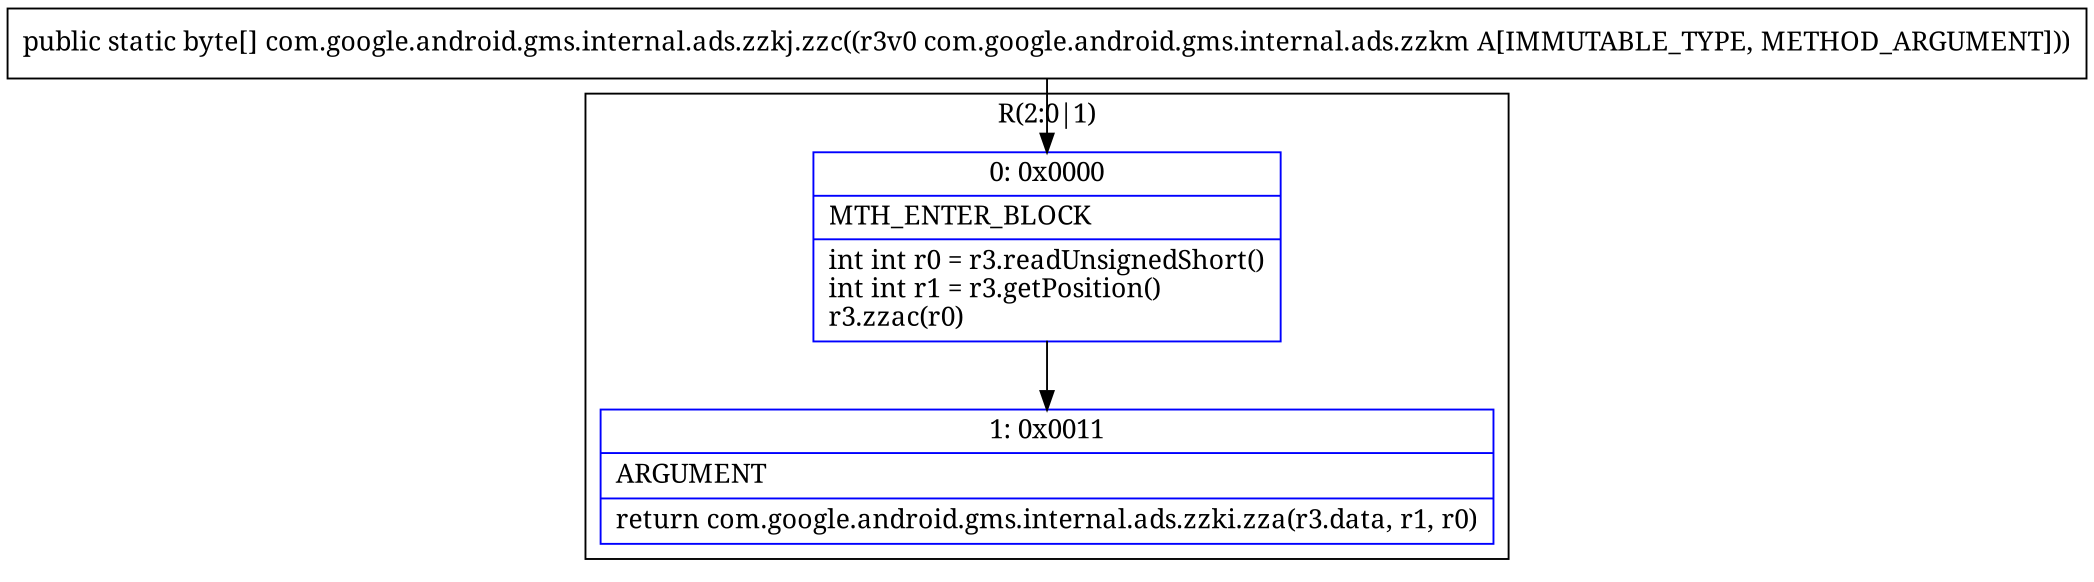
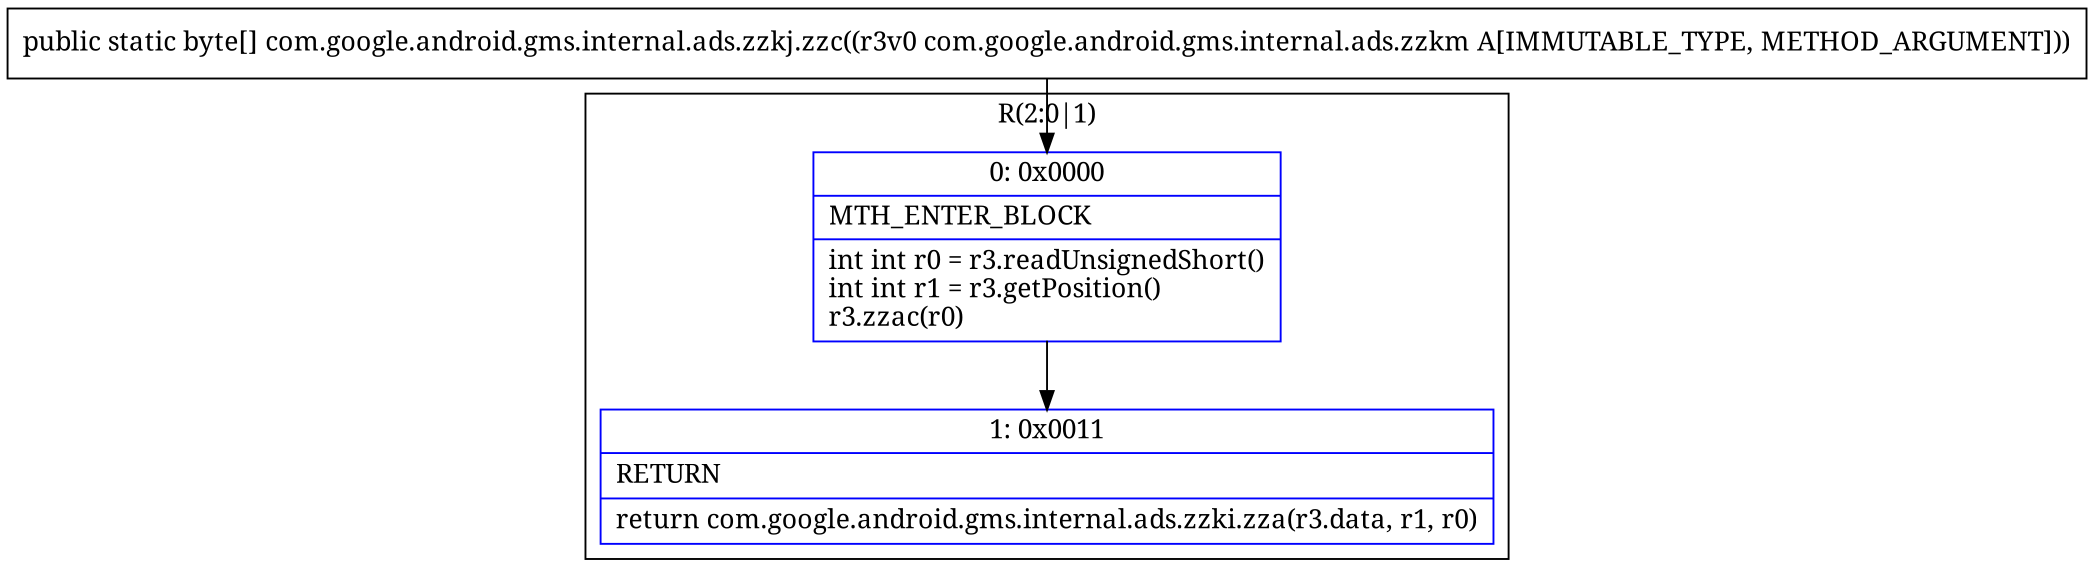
node "1: 0x0011": text "ARGUMENT" -> "RETURN"
